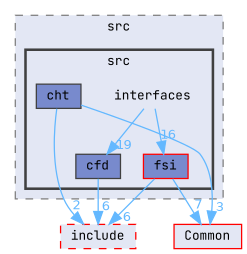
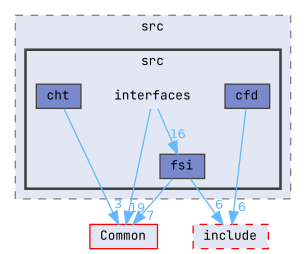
edge "interfaces" -> "cfd": now "interfaces" -> "Common"
edge "cht" -> "include": removed
node "fsi": color red -> grey25
